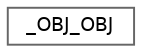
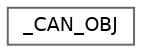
node "_OBJ_OBJ": label "_OBJ_OBJ" -> "_CAN_OBJ"
